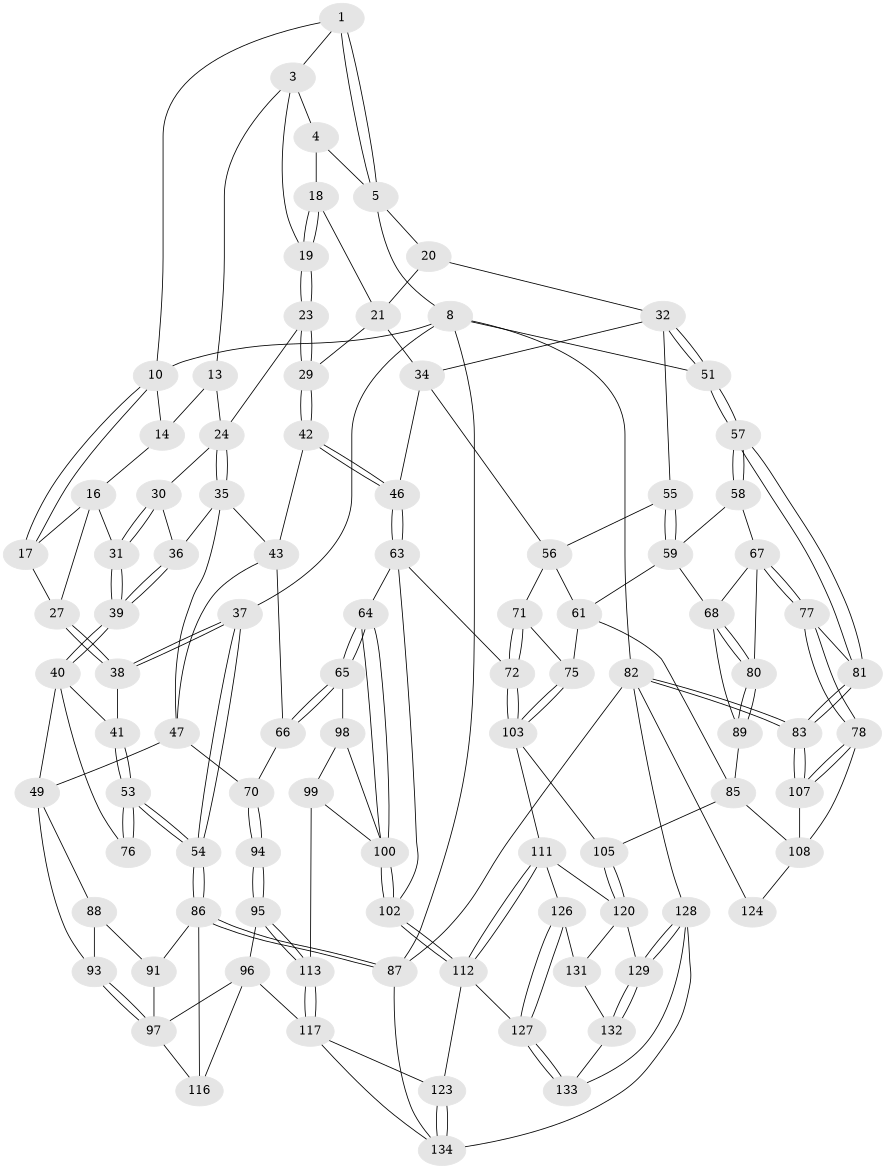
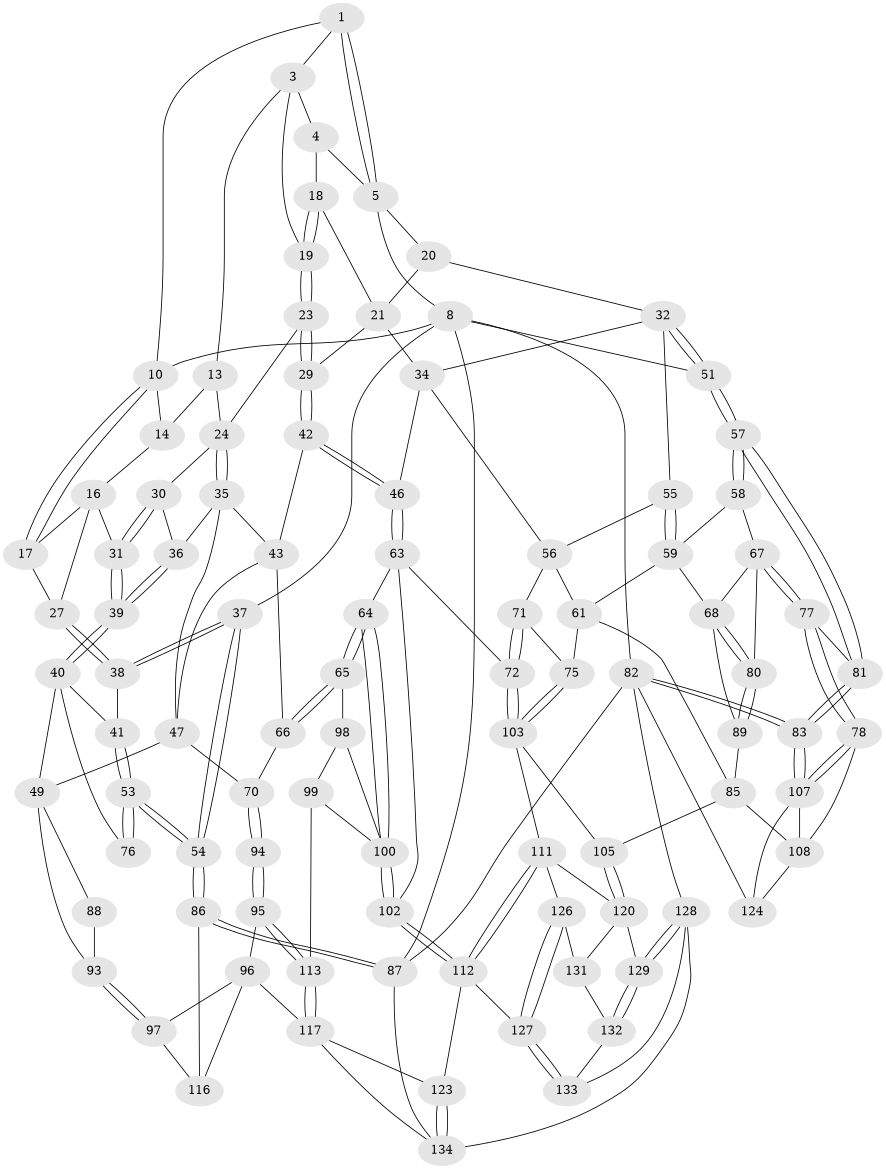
edge "107" -- "124": added
node "91": removed
